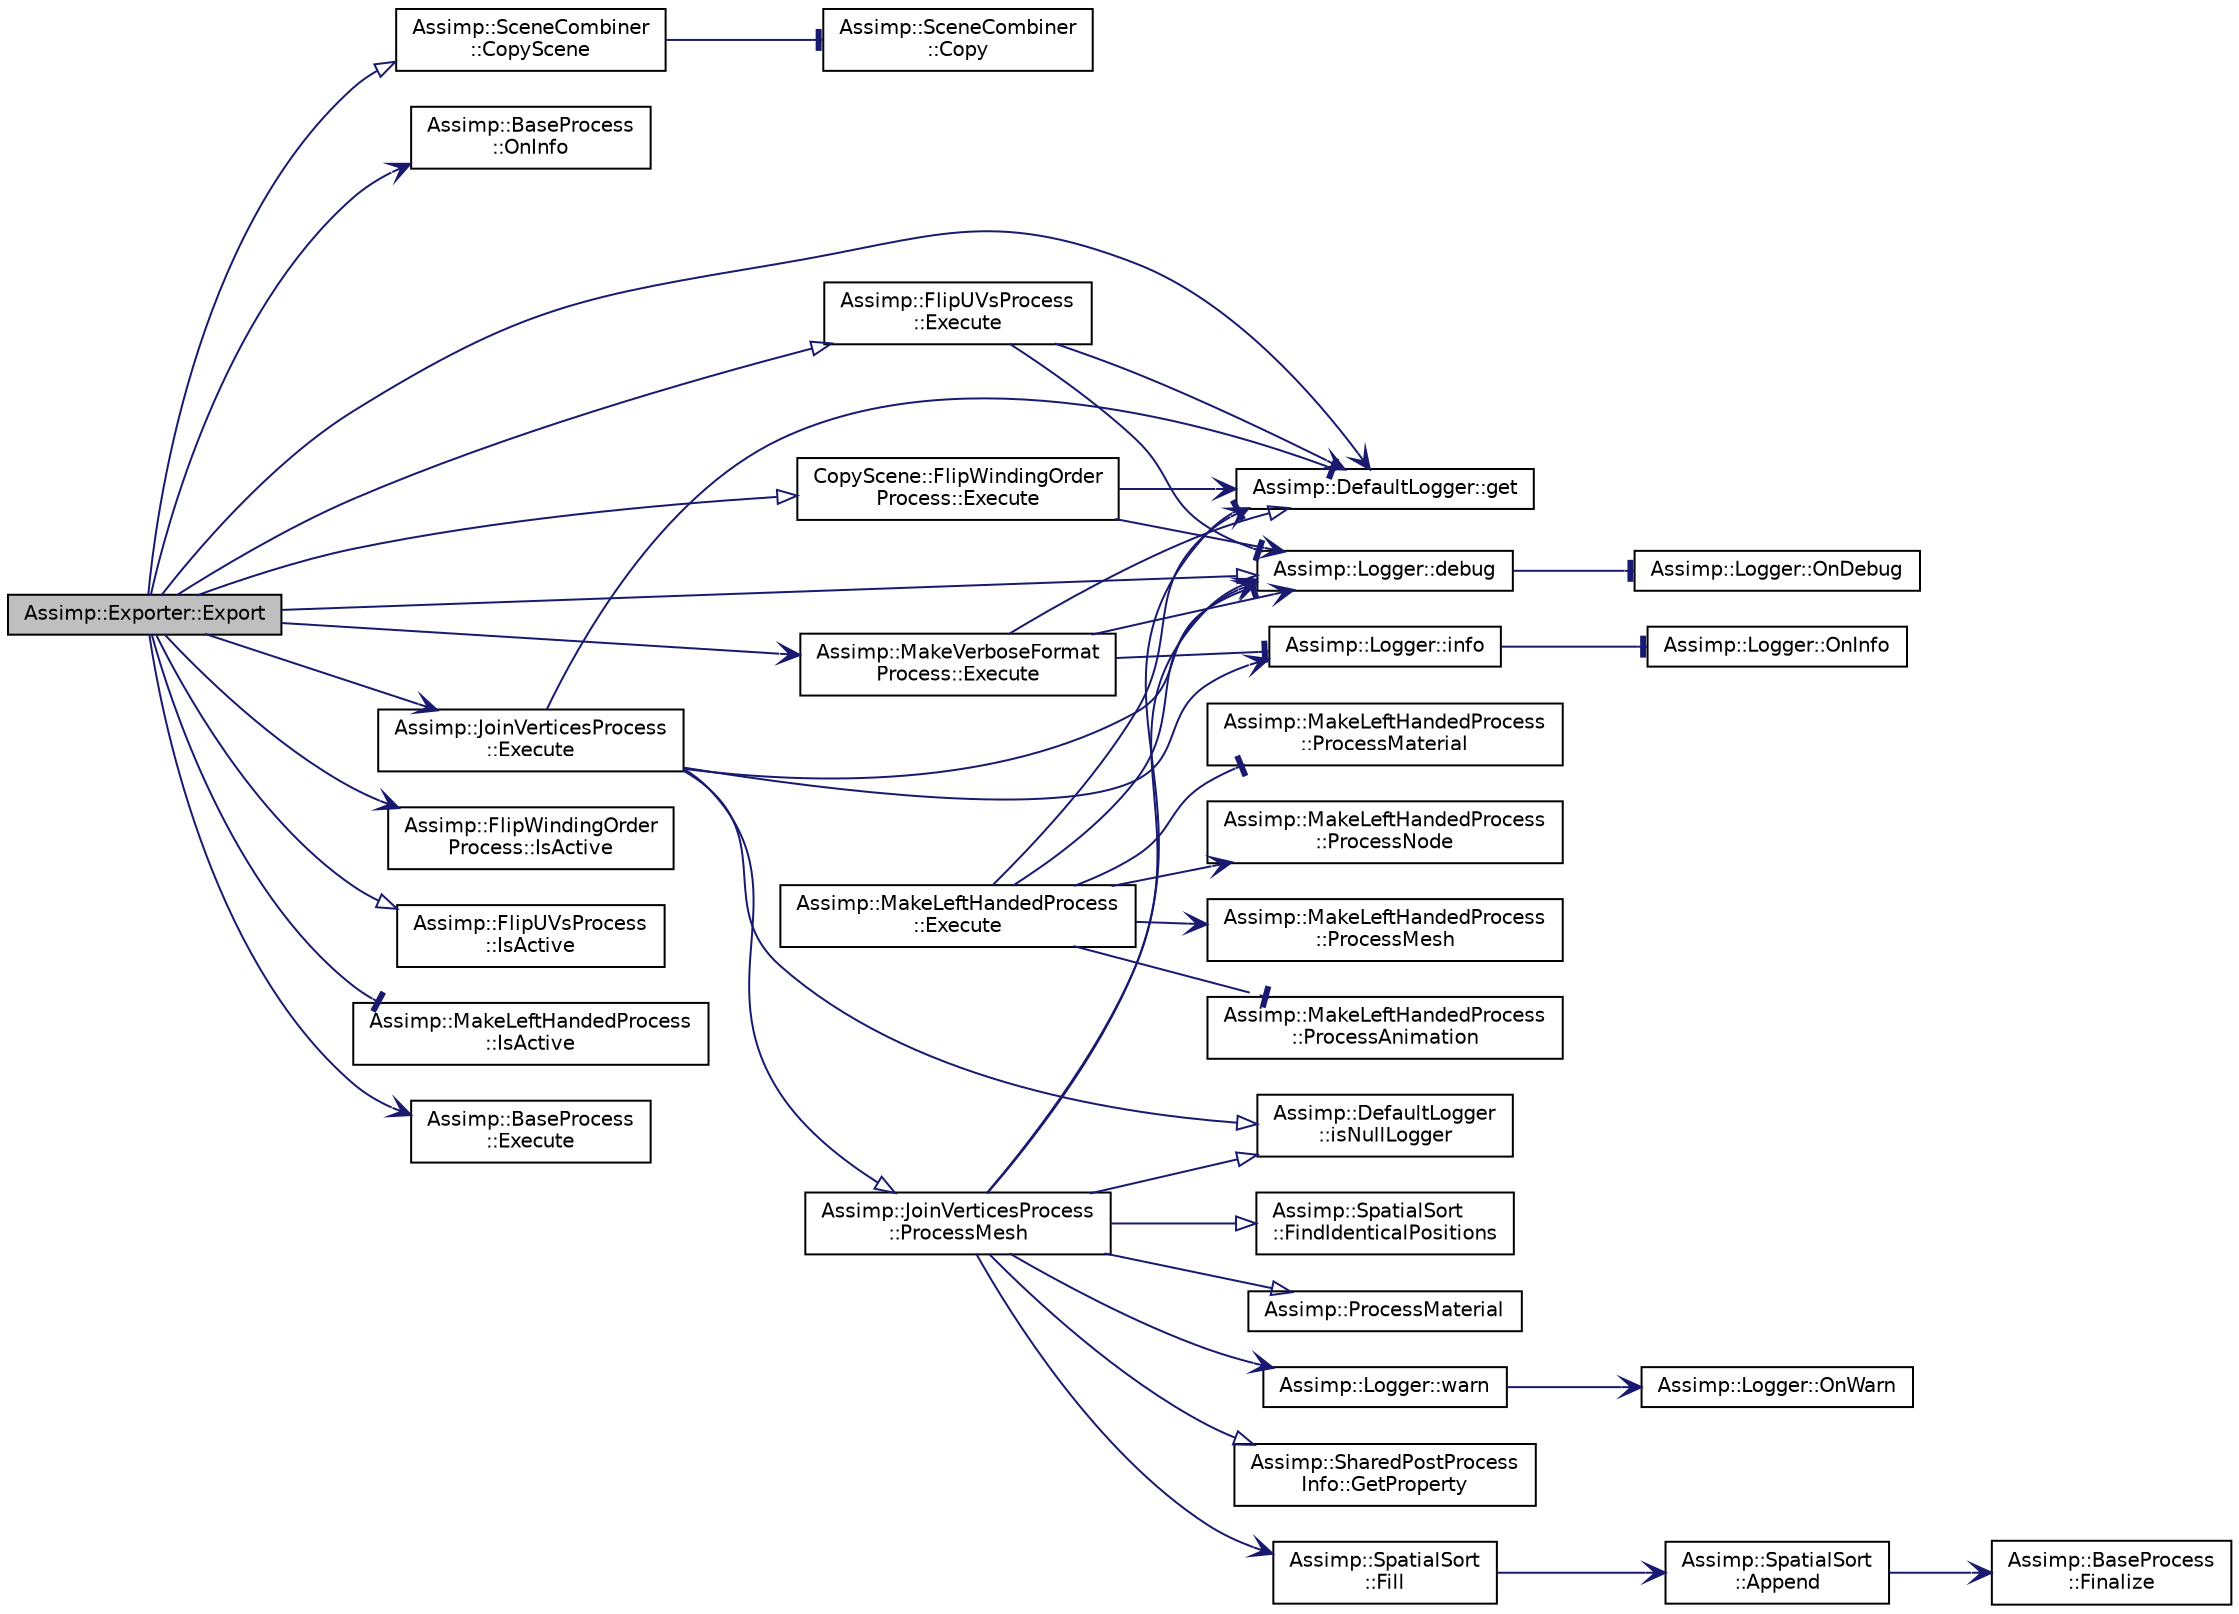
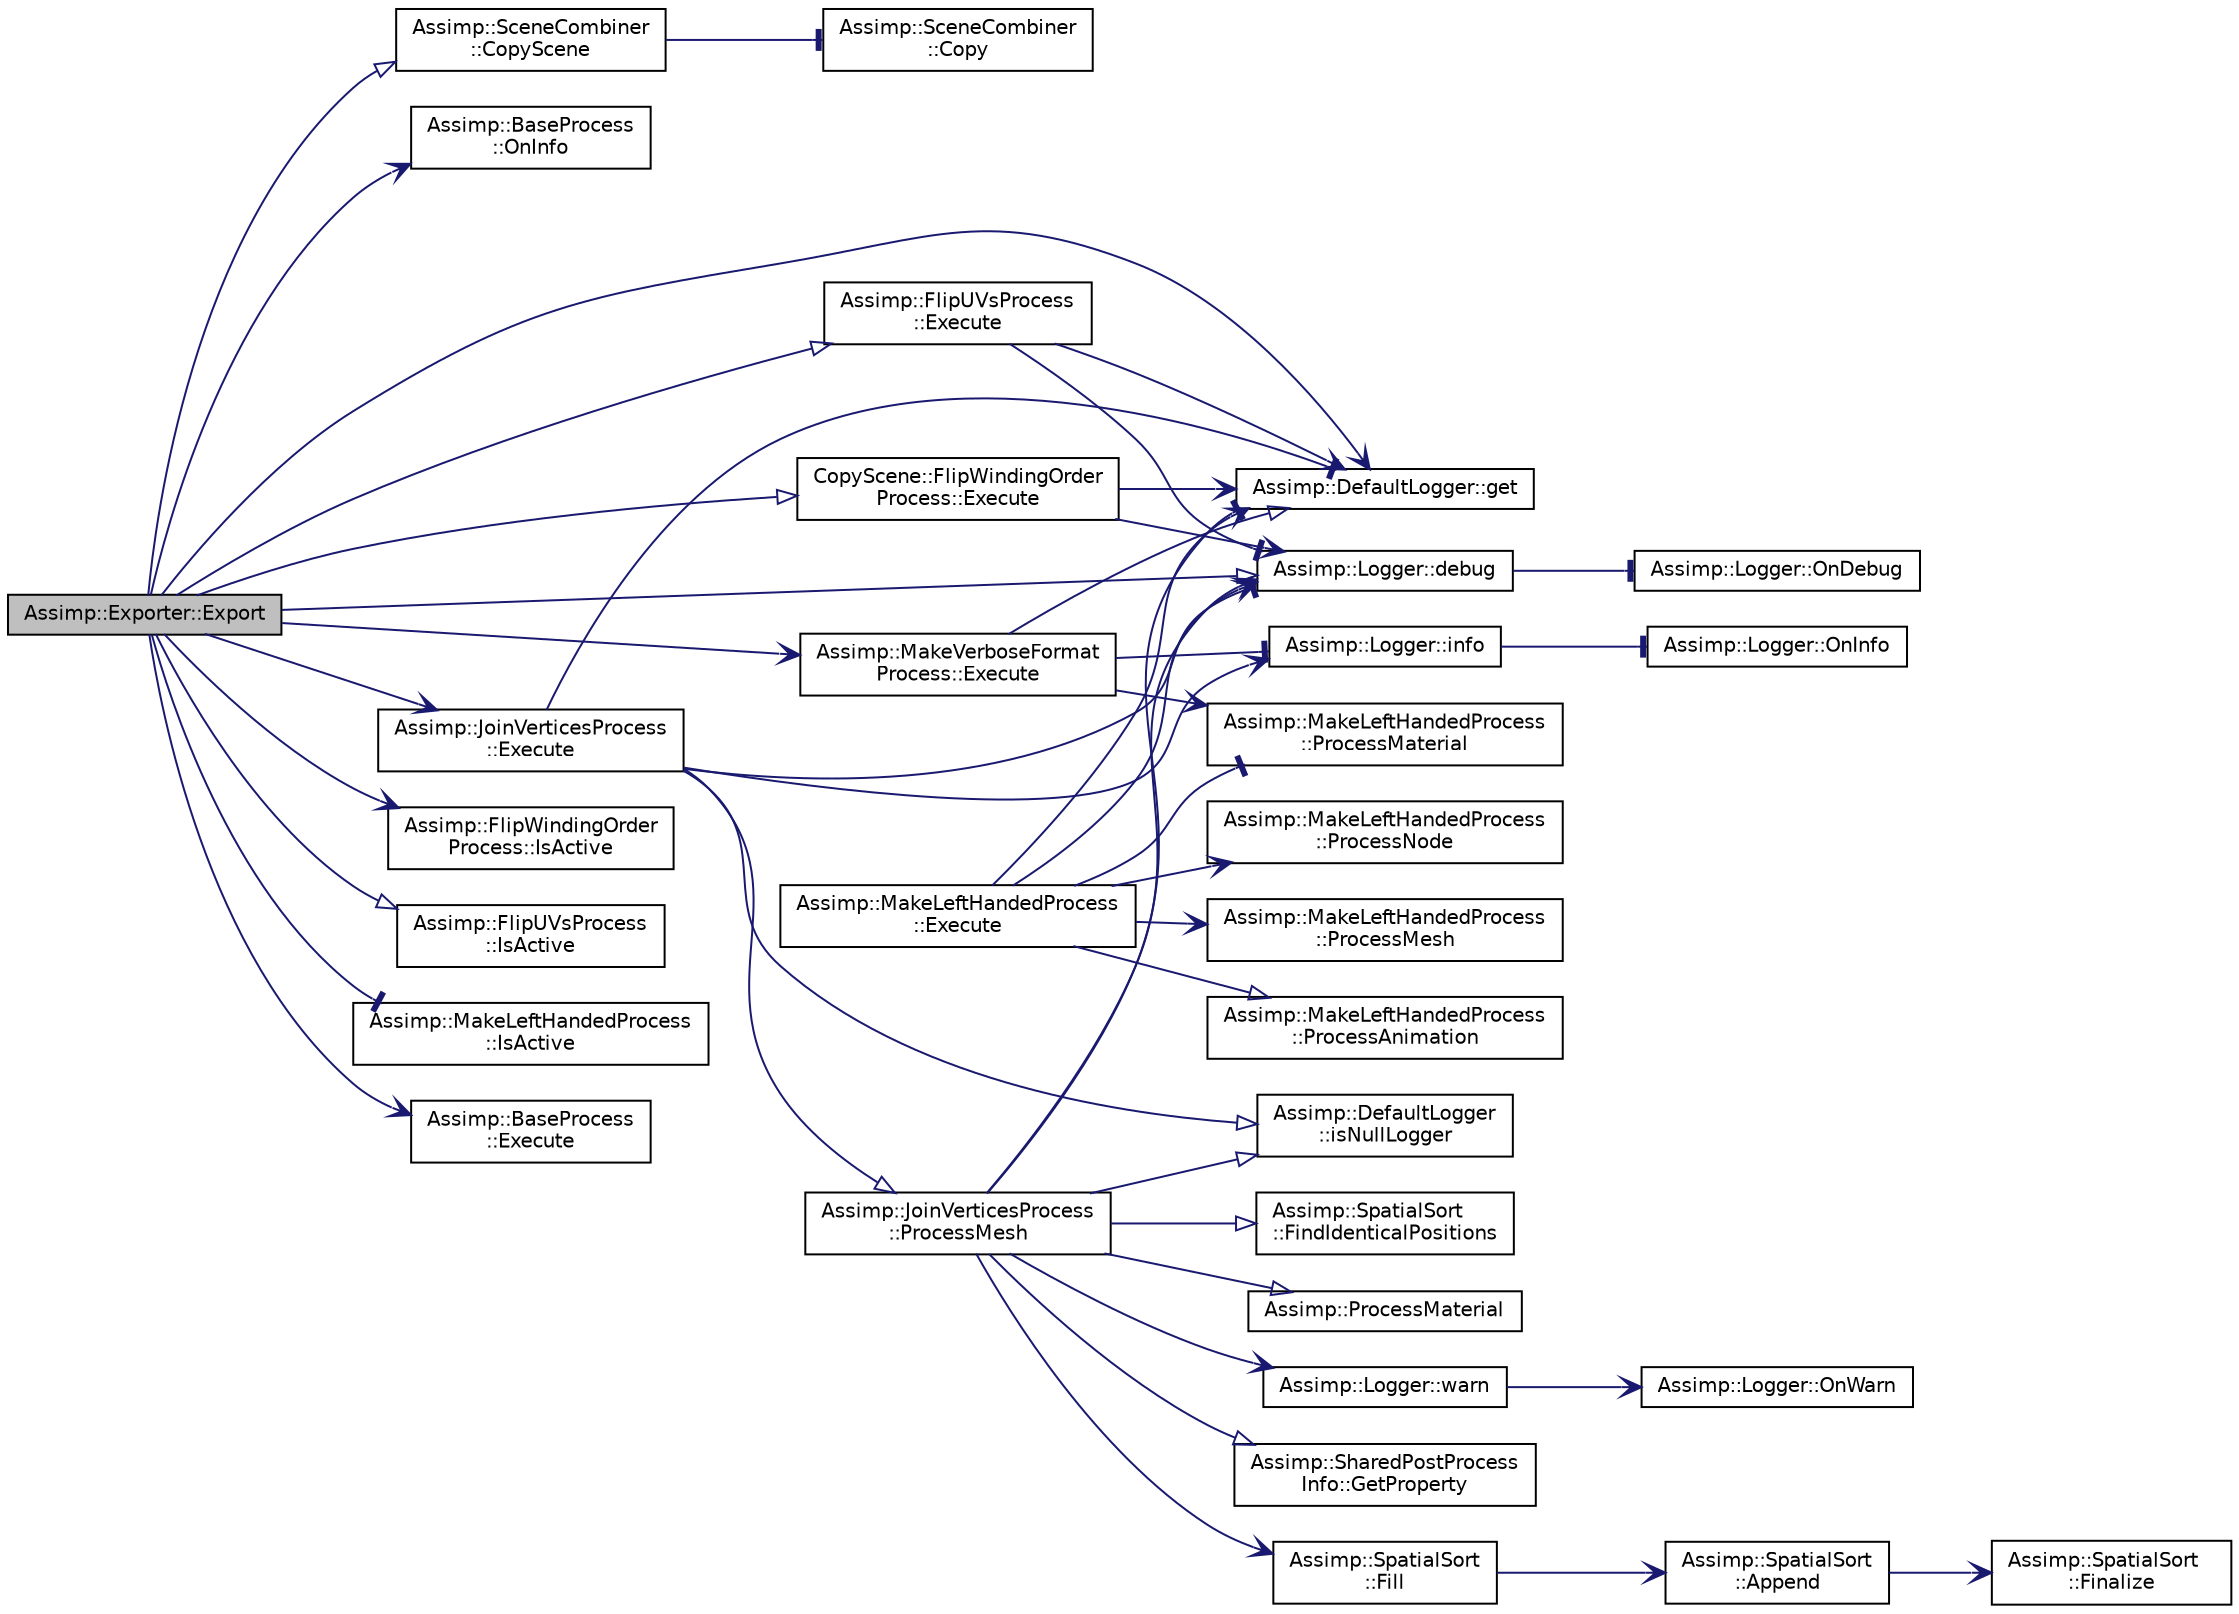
edge "Assimp::MakeVerboseFormat Process::Execute" -> "Assimp::Logger::debug": now "Assimp::MakeVerboseFormat Process::Execute" -> "Assimp::MakeLeftHandedProcess ::ProcessMaterial"
edge "Assimp::MakeLeftHandedProcess ::Execute" -> "Assimp::MakeLeftHandedProcess ::ProcessAnimation": arrowhead tee -> onormal
node "Assimp::BaseProcess ::Finalize": label "Assimp::BaseProcess ::Finalize" -> "Assimp::SpatialSort ::Finalize"
